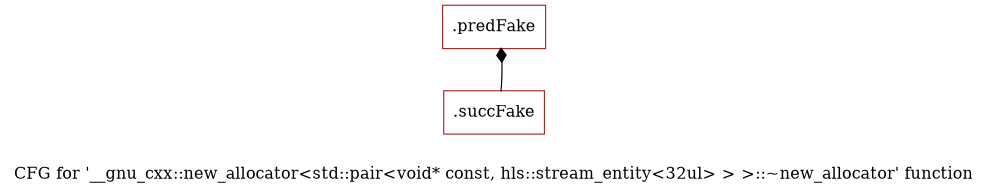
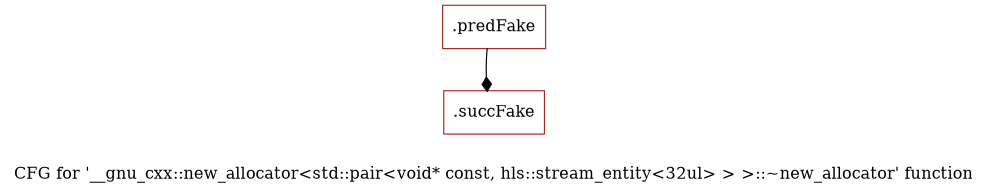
edge ".succFake" -> ".predFake": reversed
